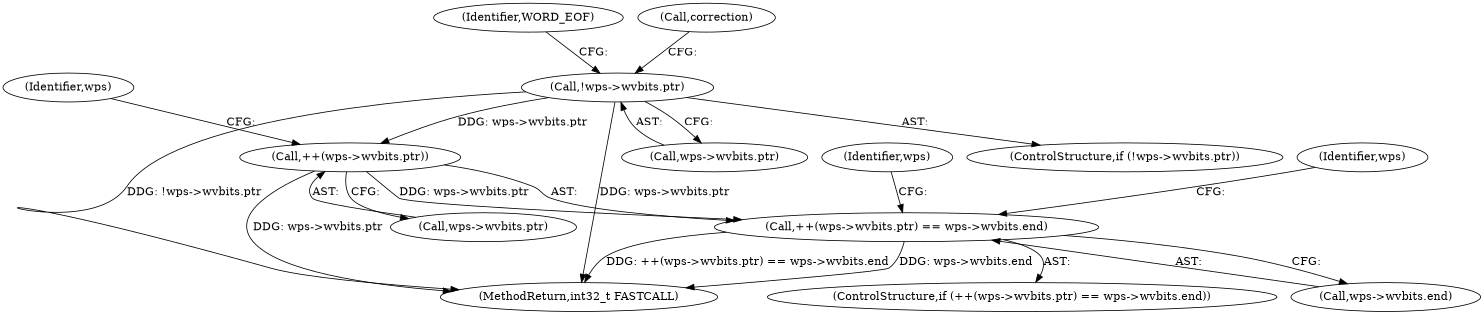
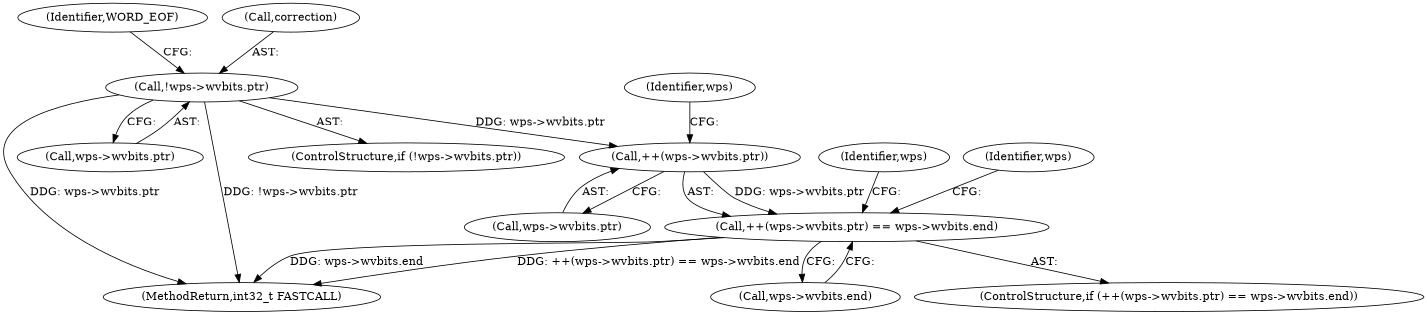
edge "(Call,correction)" -> "(Call,!wps->wvbits.ptr)": label "CFG: " -> "AST: "
edge "(Call,wps->wvbits.end)" -> "(Call,++(wps->wvbits.ptr) == wps->wvbits.end)": label "AST: " -> "CFG: "
edge "(Call,++(wps->wvbits.ptr))" -> "(MethodReturn,int32_t FASTCALL)": removed, label "DDG: wps->wvbits.ptr"
